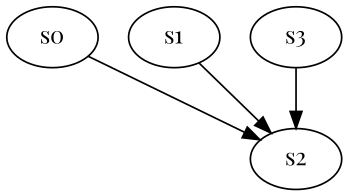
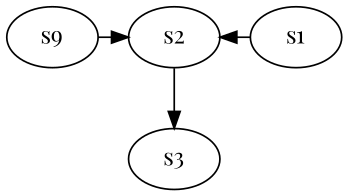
node "s0": label "s0" -> "s9"
edge "s3" -> "s2": reversed
